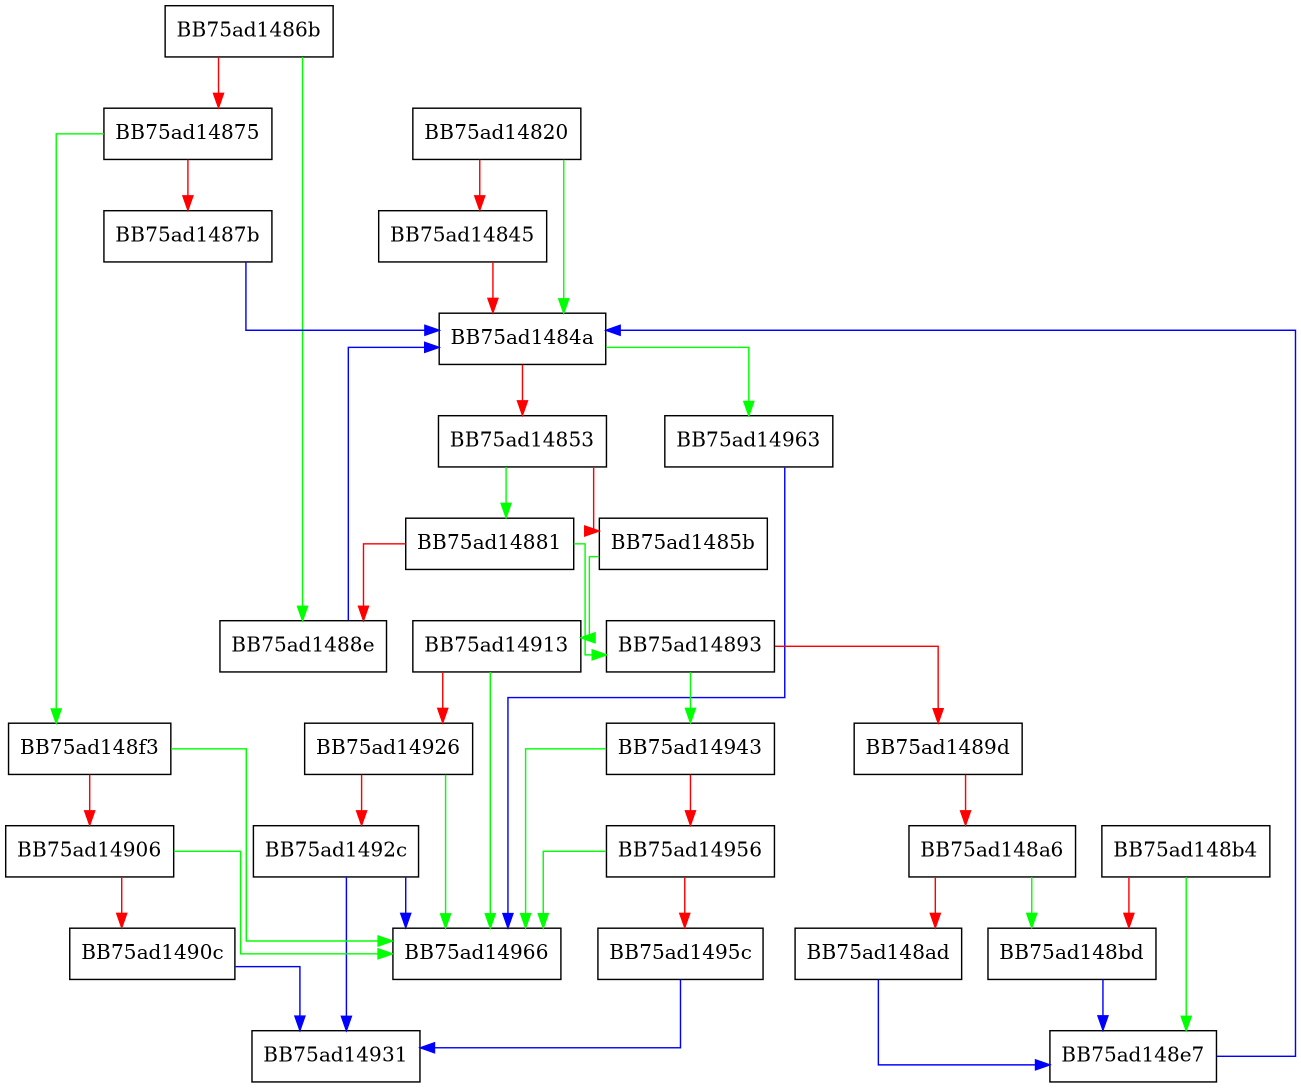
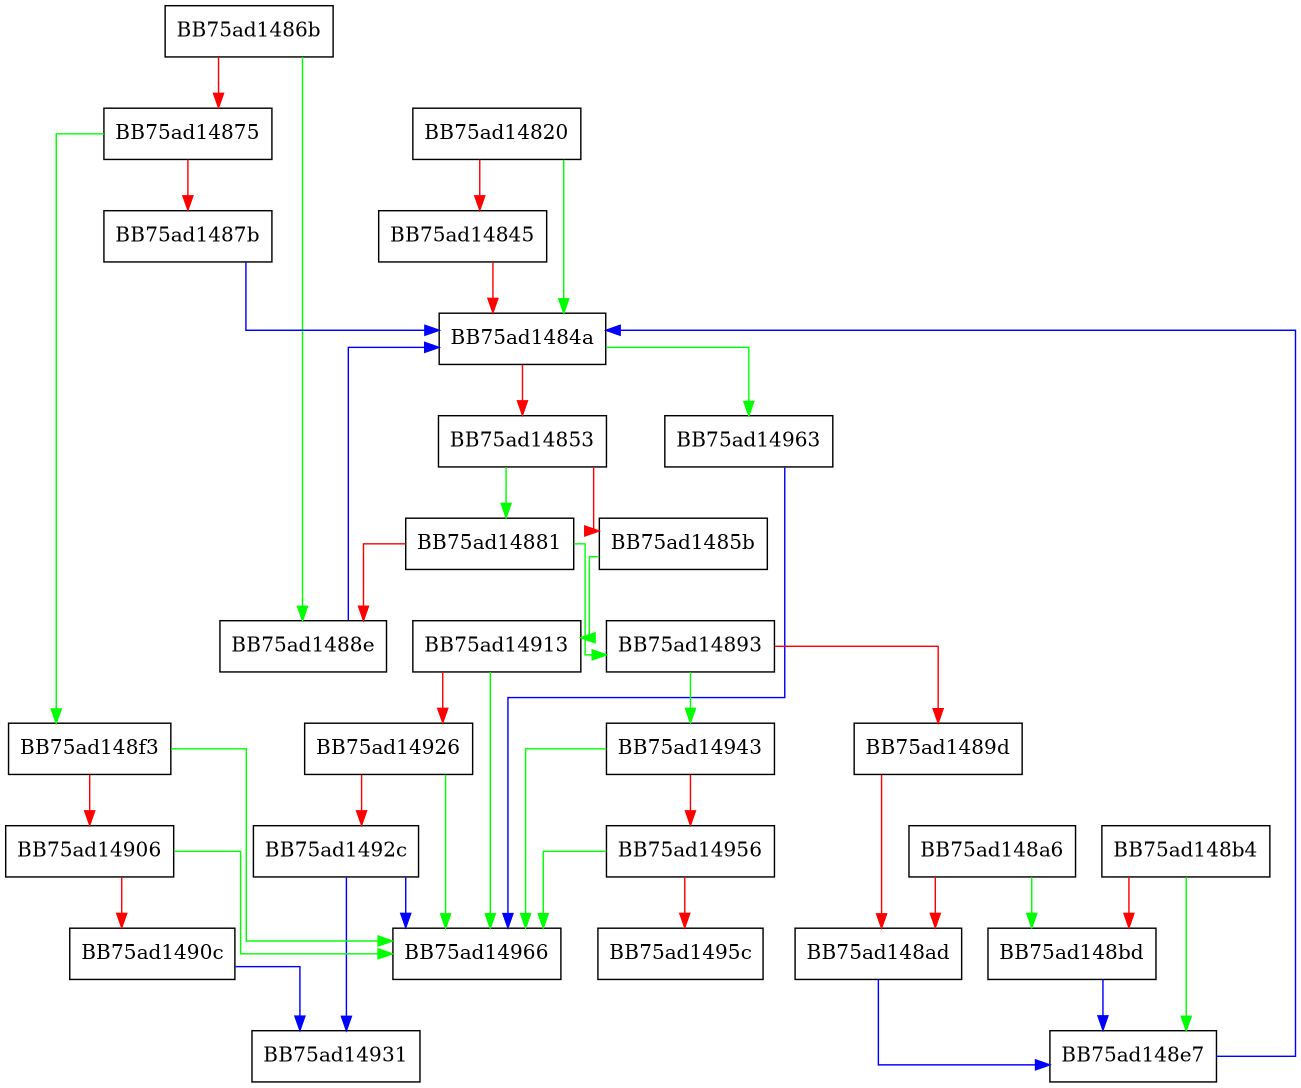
edge "BB75ad1489d" -> "BB75ad148a6": now "BB75ad1489d" -> "BB75ad148ad"
edge "BB75ad1495c" -> "BB75ad14931": removed
